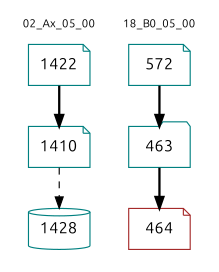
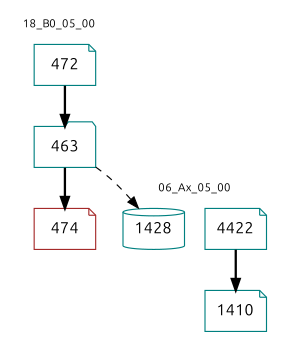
cluster "02_Ax_05_00": label "02_Ax_05_00" -> "06_Ax_05_00"
node "1422": label "1422" -> "4422"
node "572": label "572" -> "472"
edge "1410" -> "1428": now "463" -> "1428"
node "464": label "464" -> "474"
